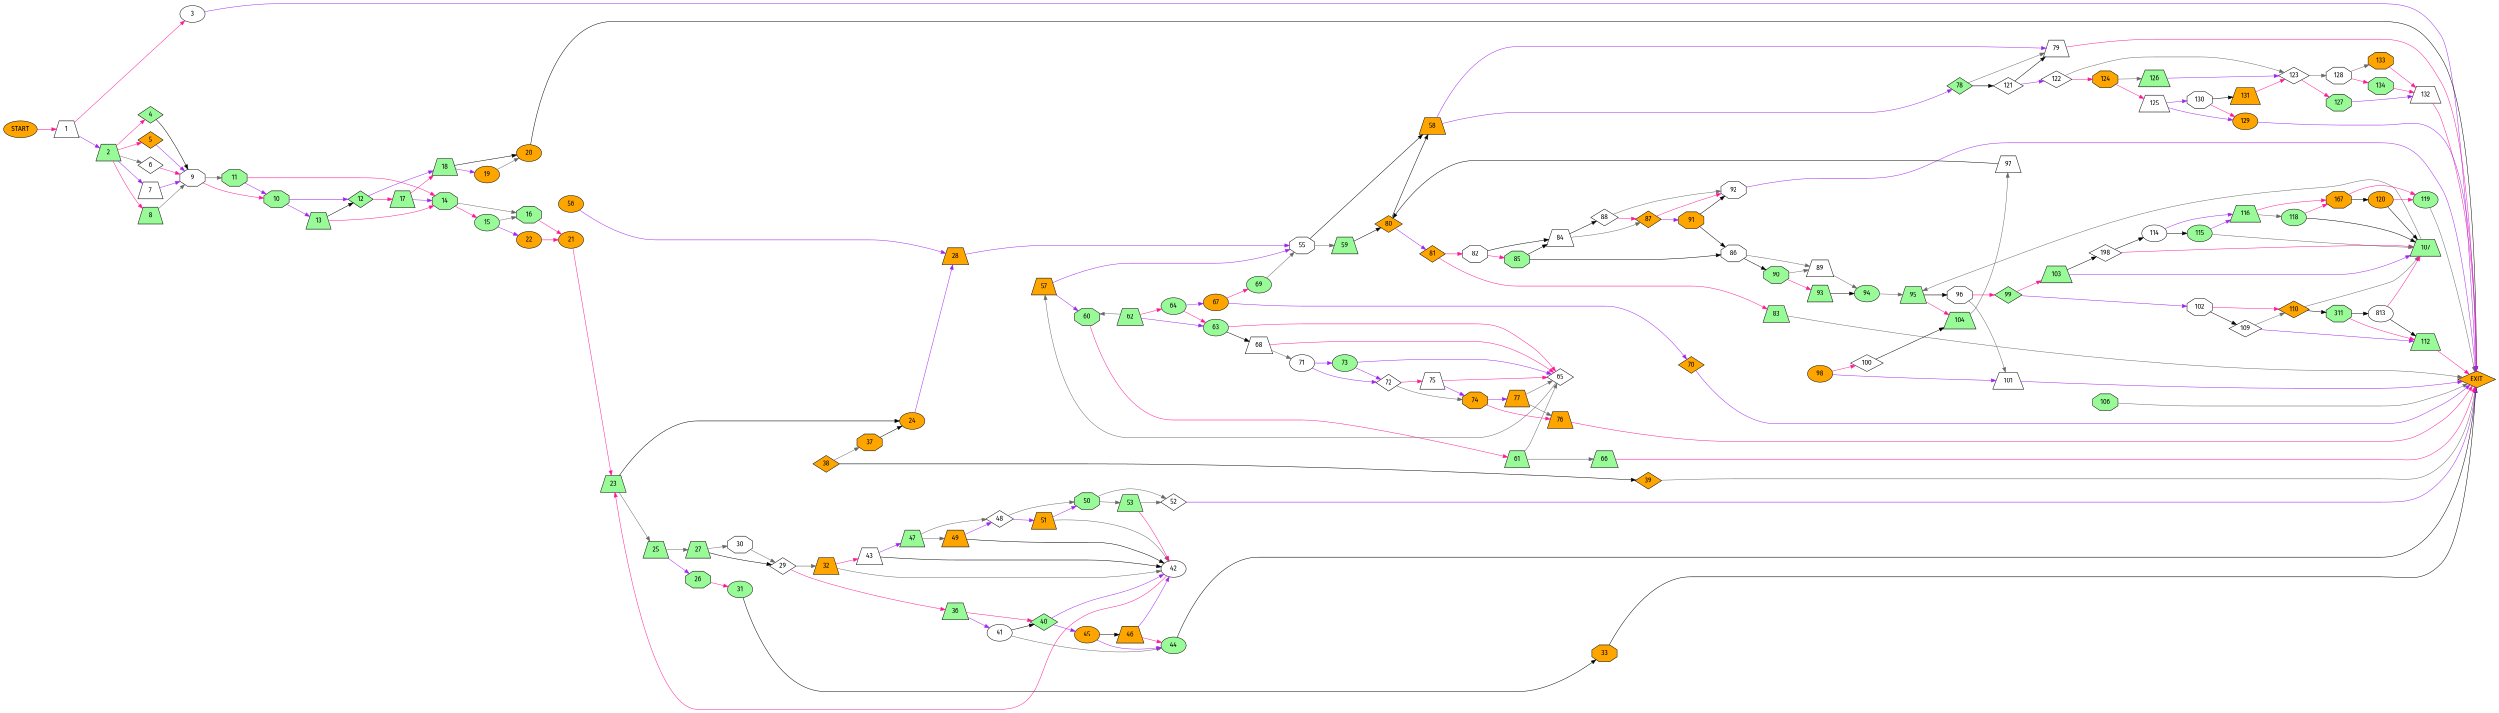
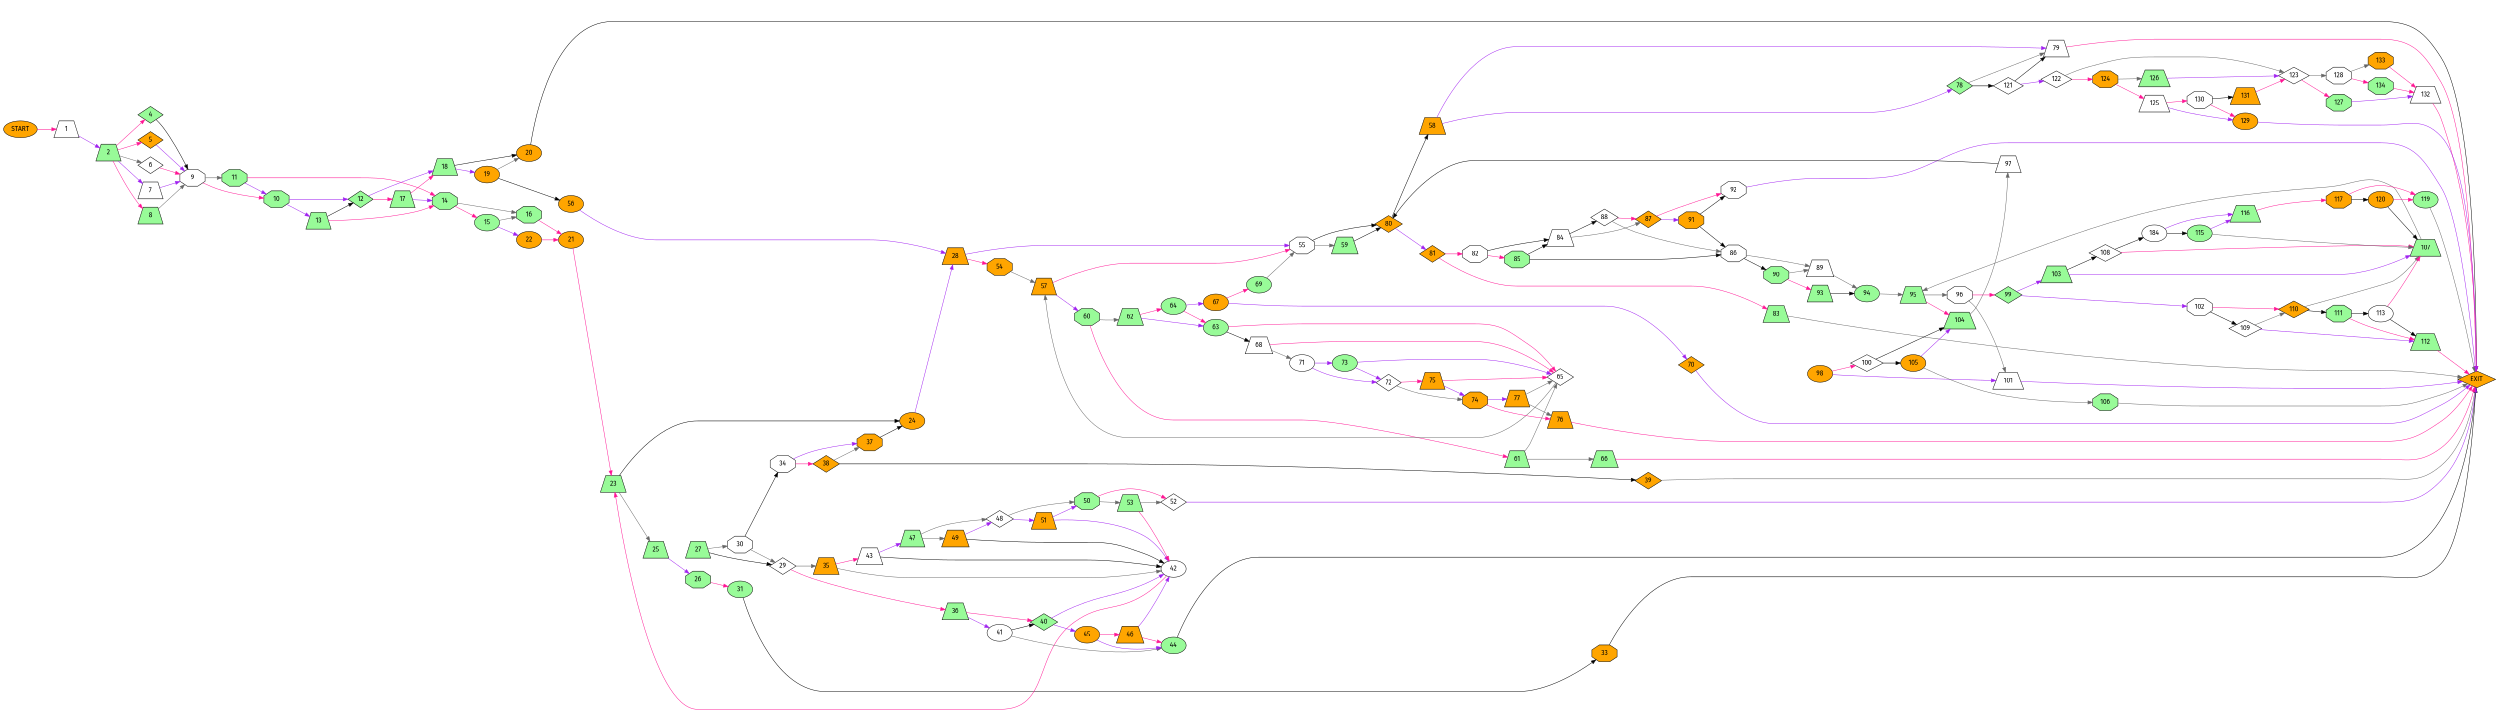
node "3": removed
edge "125" -> "130": color purple -> deeppink
edge "19" -> "56": added
edge "55" -> "58": now "55" -> "80"
edge "88" -> "92": now "88" -> "86"
node "167": label "167" -> "117"
node "118": removed
node "114": label "114" -> "184"
node "198": label "198" -> "108"
edge "57" -> "55": color purple -> deeppink
node "54": added
edge "99" -> "103": color deeppink -> purple
edge "95" -> "96": color black -> gray40
edge "62" -> "60": reversed
node "311": label "311" -> "111"
node "813": label "813" -> "113"
node "105": added
node "75": fillcolor white -> orange
node "34": added
edge "50" -> "52": color gray40 -> deeppink
edge "51" -> "42": color gray40 -> purple
edge "25" -> "27": removed
node "32": label "32" -> "35"
edge "45" -> "46": color black -> deeppink
